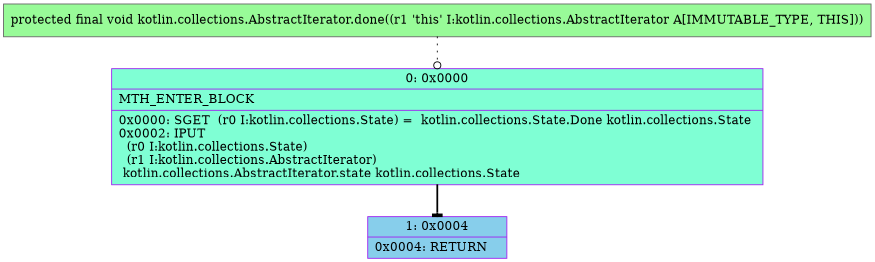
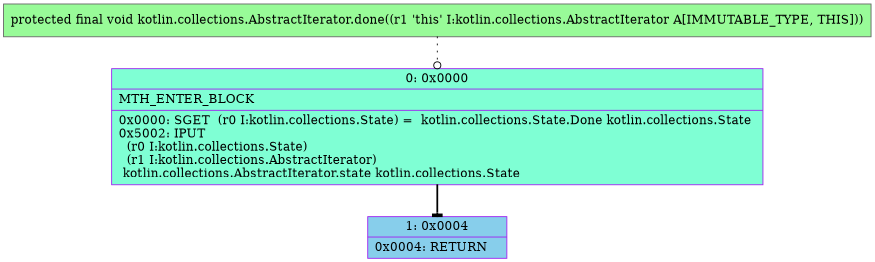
node "0: 0x0000": text "0x0002: IPUT" -> "0x5002: IPUT"
